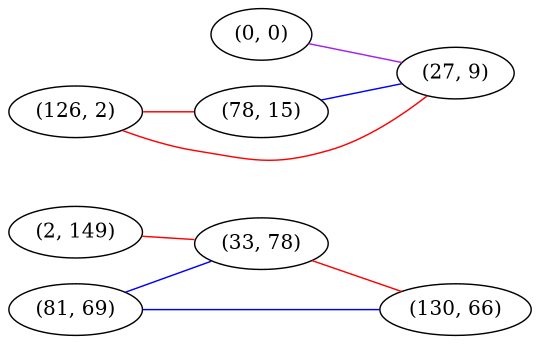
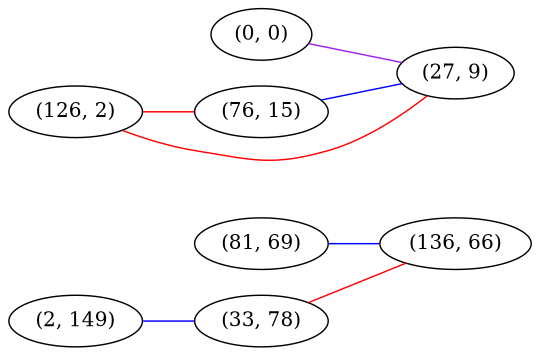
node "(78, 15)": label "(78, 15)" -> "(76, 15)"
edge "(2, 149)" -- "(33, 78)": color red -> blue
edge "(33, 78)" -- "(81, 69)": removed
node "(130, 66)": label "(130, 66)" -> "(136, 66)"
